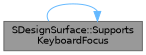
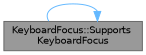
node "SDesignSurface::Supports KeyboardFocus": label "SDesignSurface::Supports KeyboardFocus" -> "KeyboardFocus::Supports KeyboardFocus"
